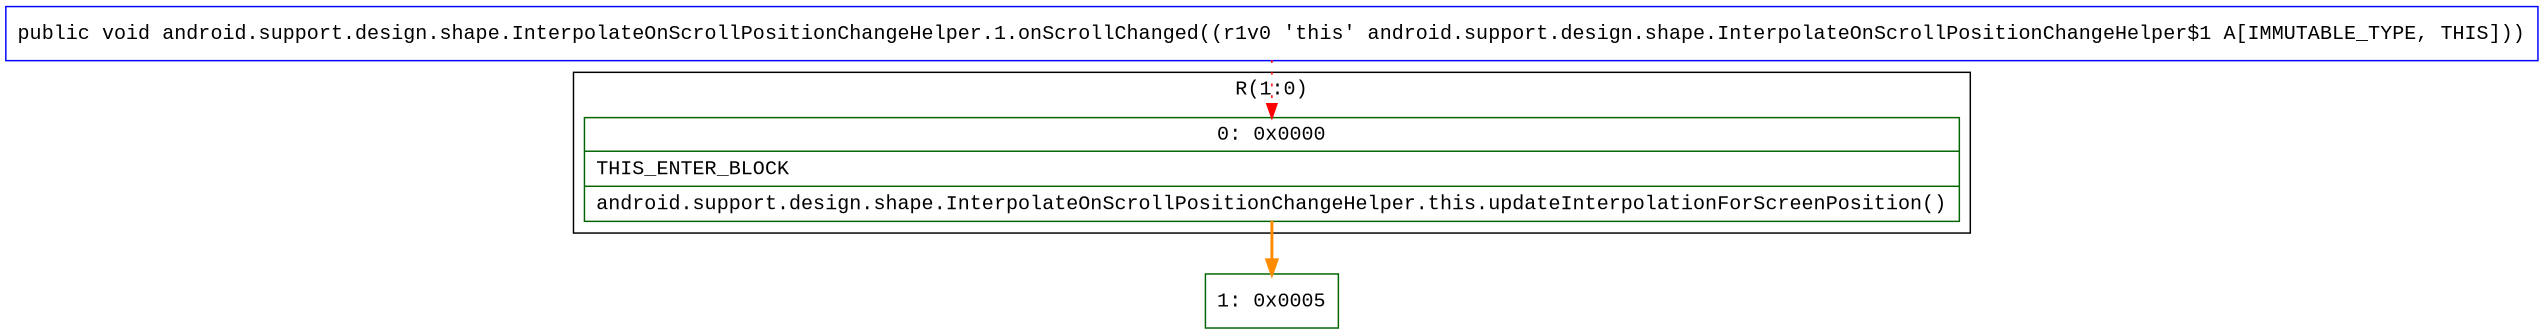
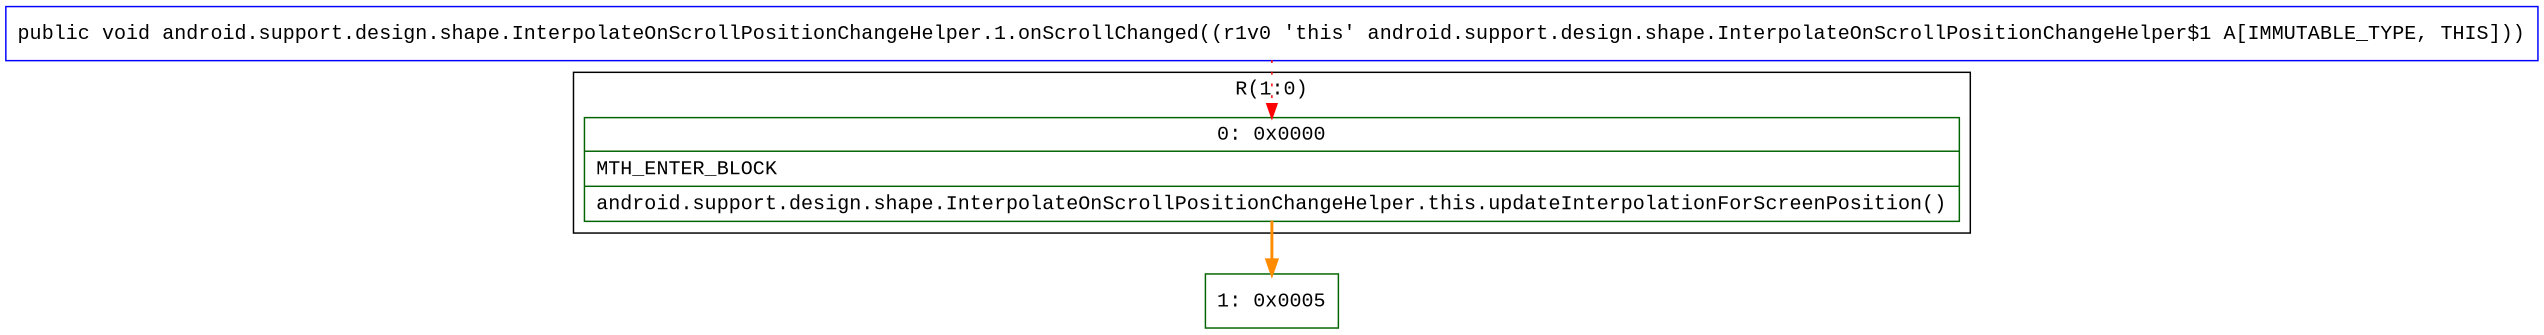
node "0: 0x0000": text "THIS_ENTER_BLOCK" -> "MTH_ENTER_BLOCK"
